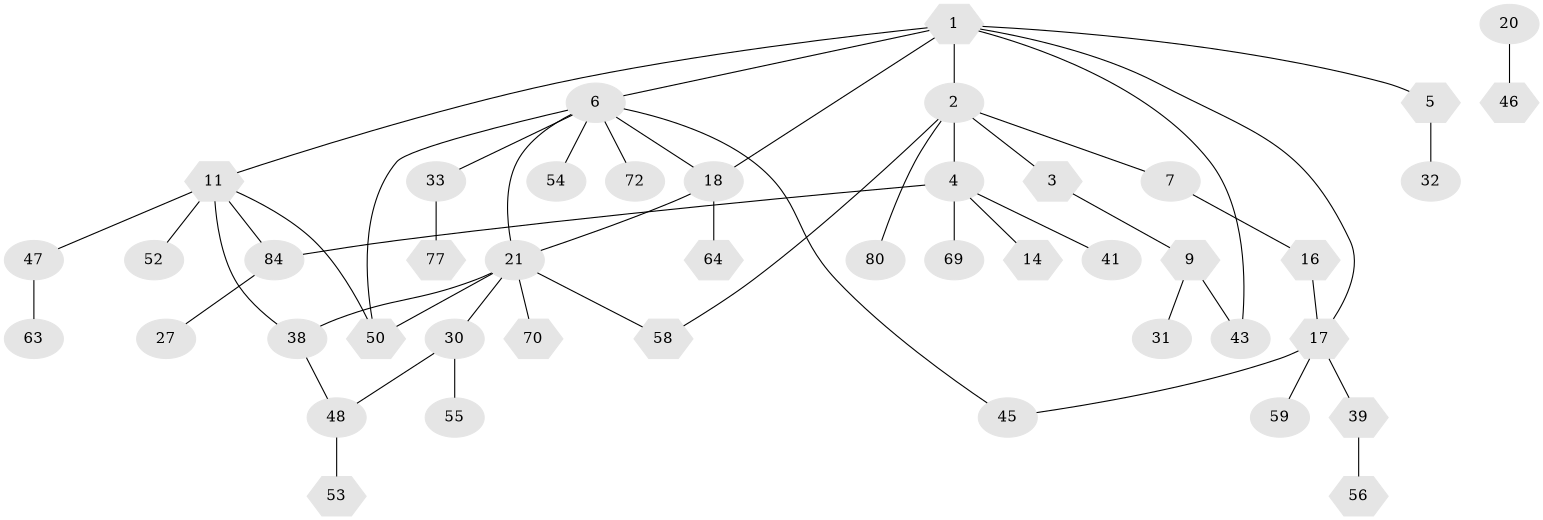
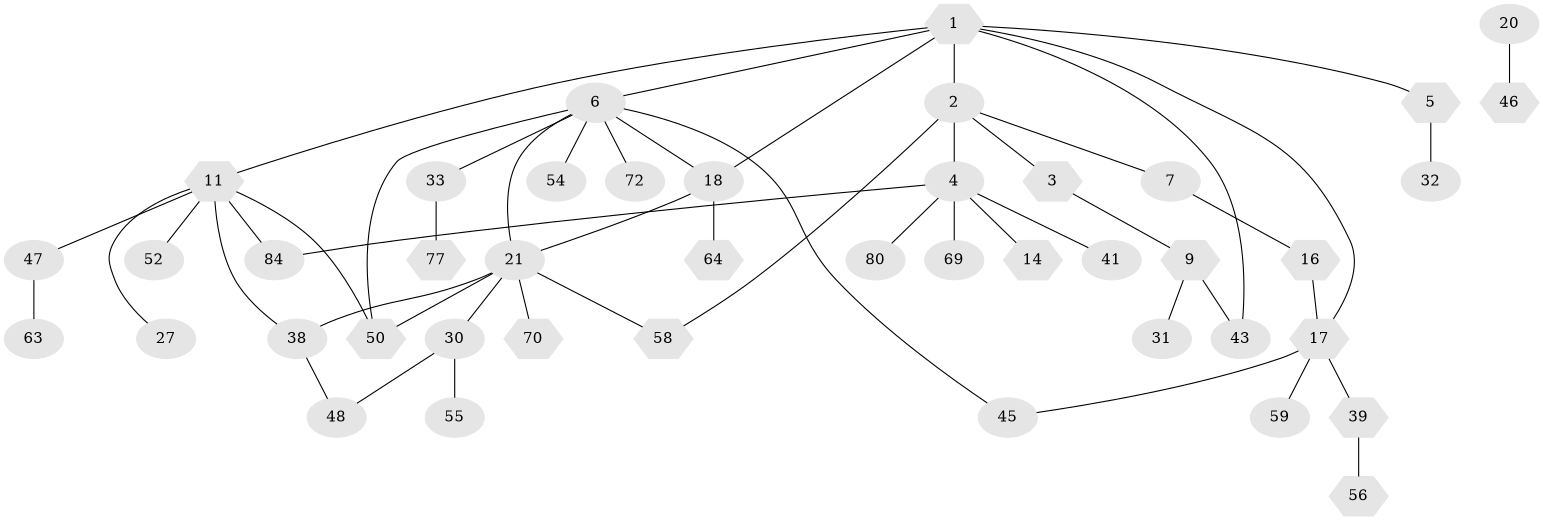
edge "2" -- "80": now "4" -- "80"
edge "84" -- "27": now "11" -- "27"
node "53": removed
